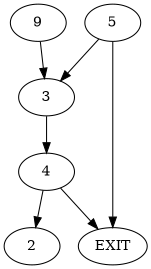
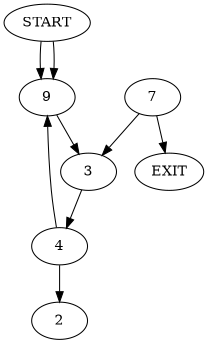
node "START": added
node "5": label "5" -> "7"
edge "4" -> "EXIT": now "4" -> "9"
